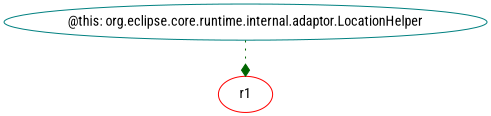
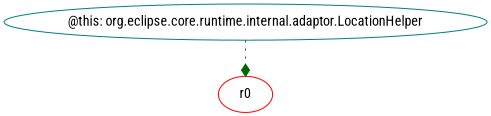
node "r1": label "r1" -> "r0"
